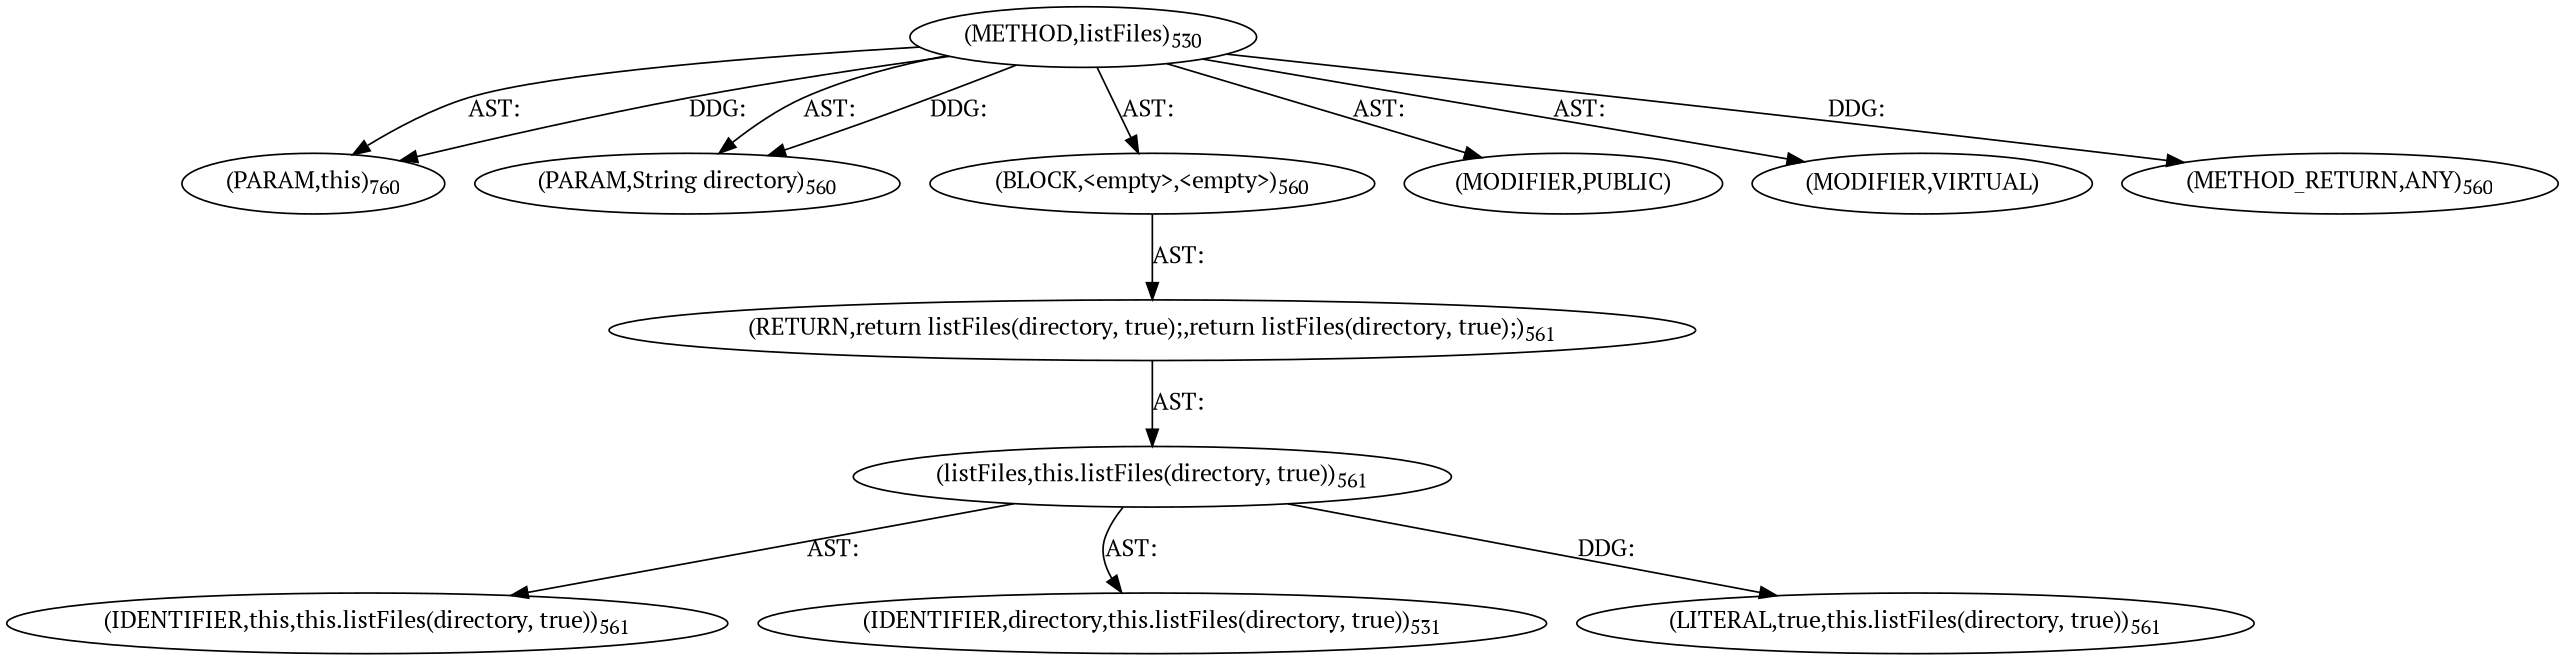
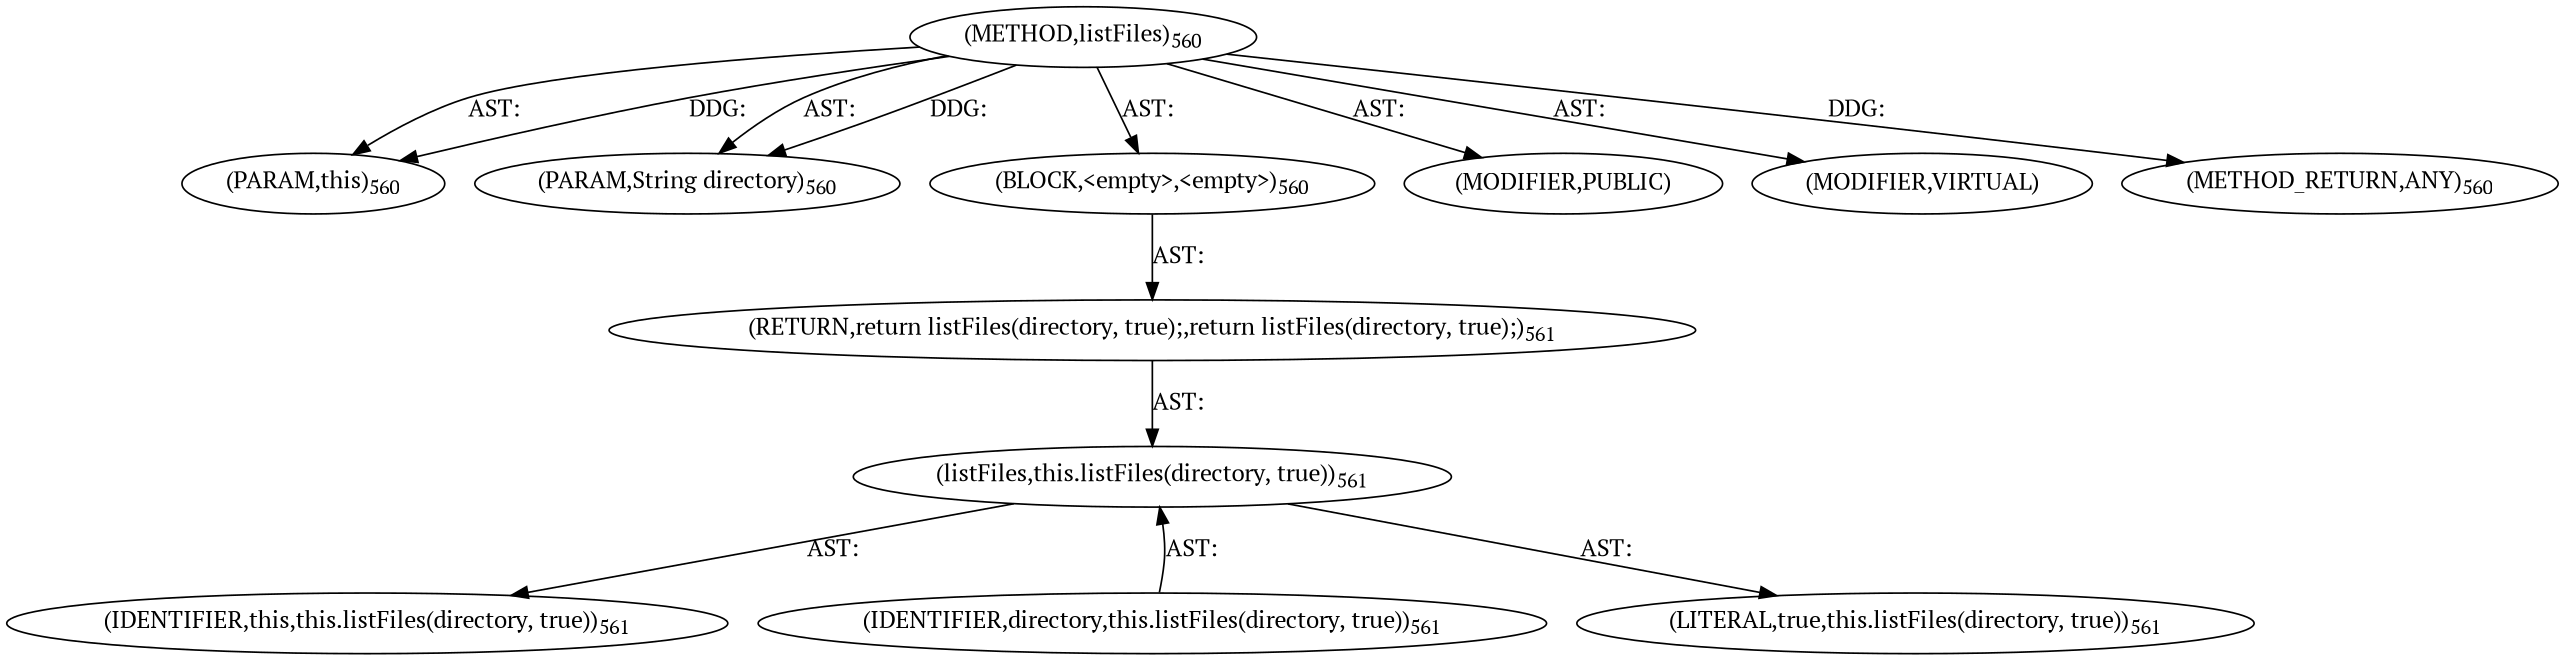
node "(METHOD,listFiles)": text "530" -> "560"
node "(PARAM,this)": text "760" -> "560"
edge "(listFiles,this.listFiles(directory, true))" -> "(IDENTIFIER,directory,this.listFiles(directory, true))": reversed
edge "(listFiles,this.listFiles(directory, true))" -> "(LITERAL,true,this.listFiles(directory, true))": label "DDG: " -> "AST: "
node "(IDENTIFIER,directory,this.listFiles(directory, true))": text "531" -> "561"
